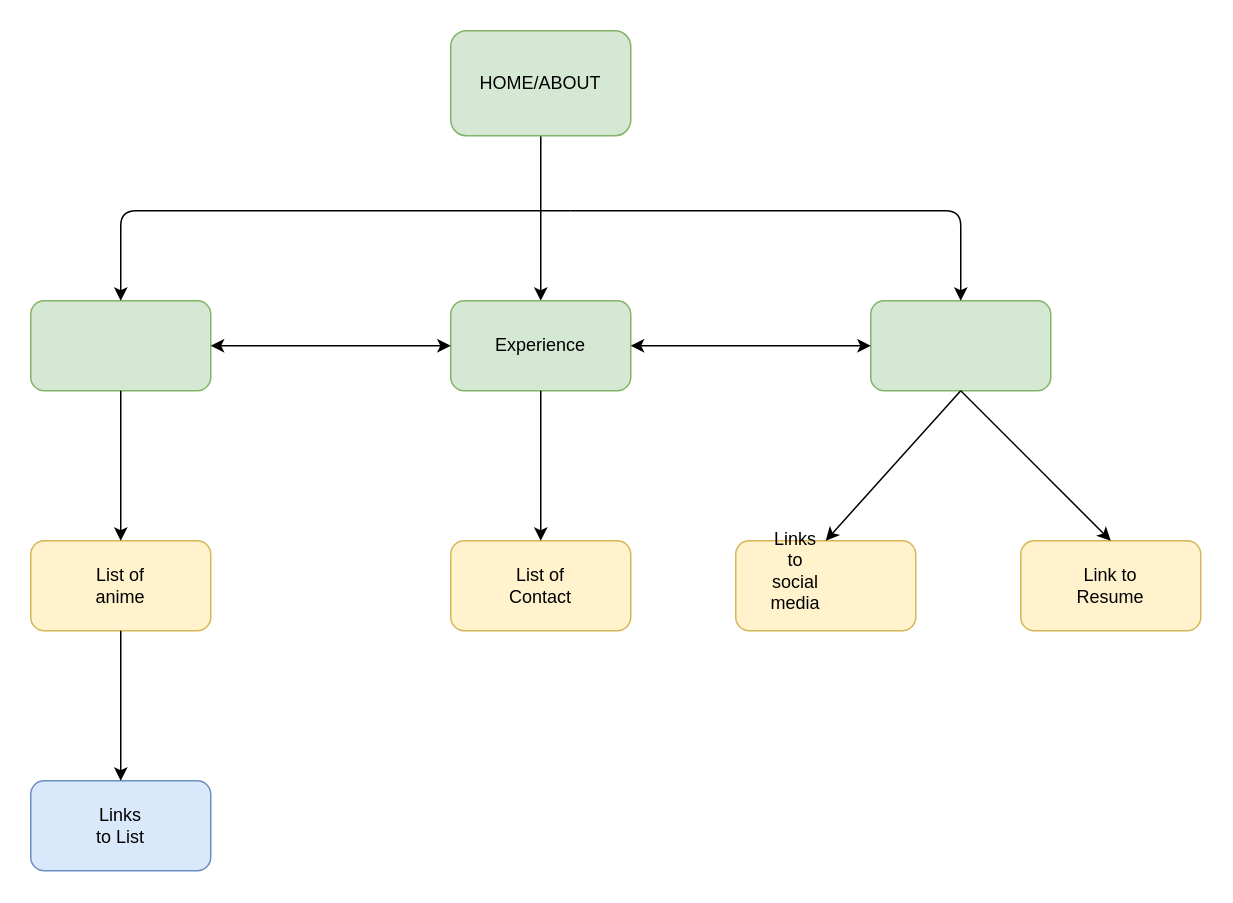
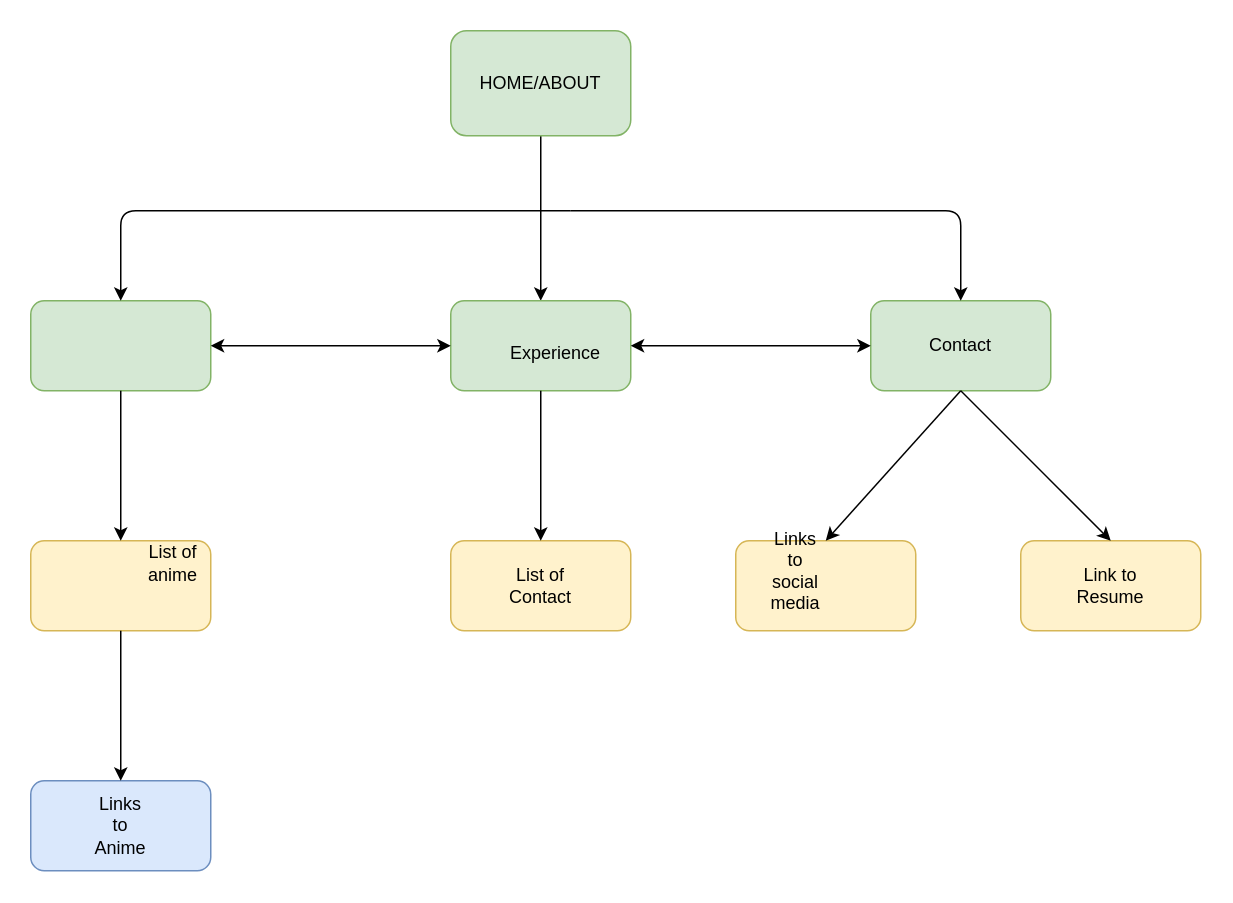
node "Experience": moved (541, 346) -> (556, 353)
node "Contact": added
node "List of anime": moved (121, 586) -> (173, 563)
node "Links to List": label "Links to List" -> "Links to Anime"
